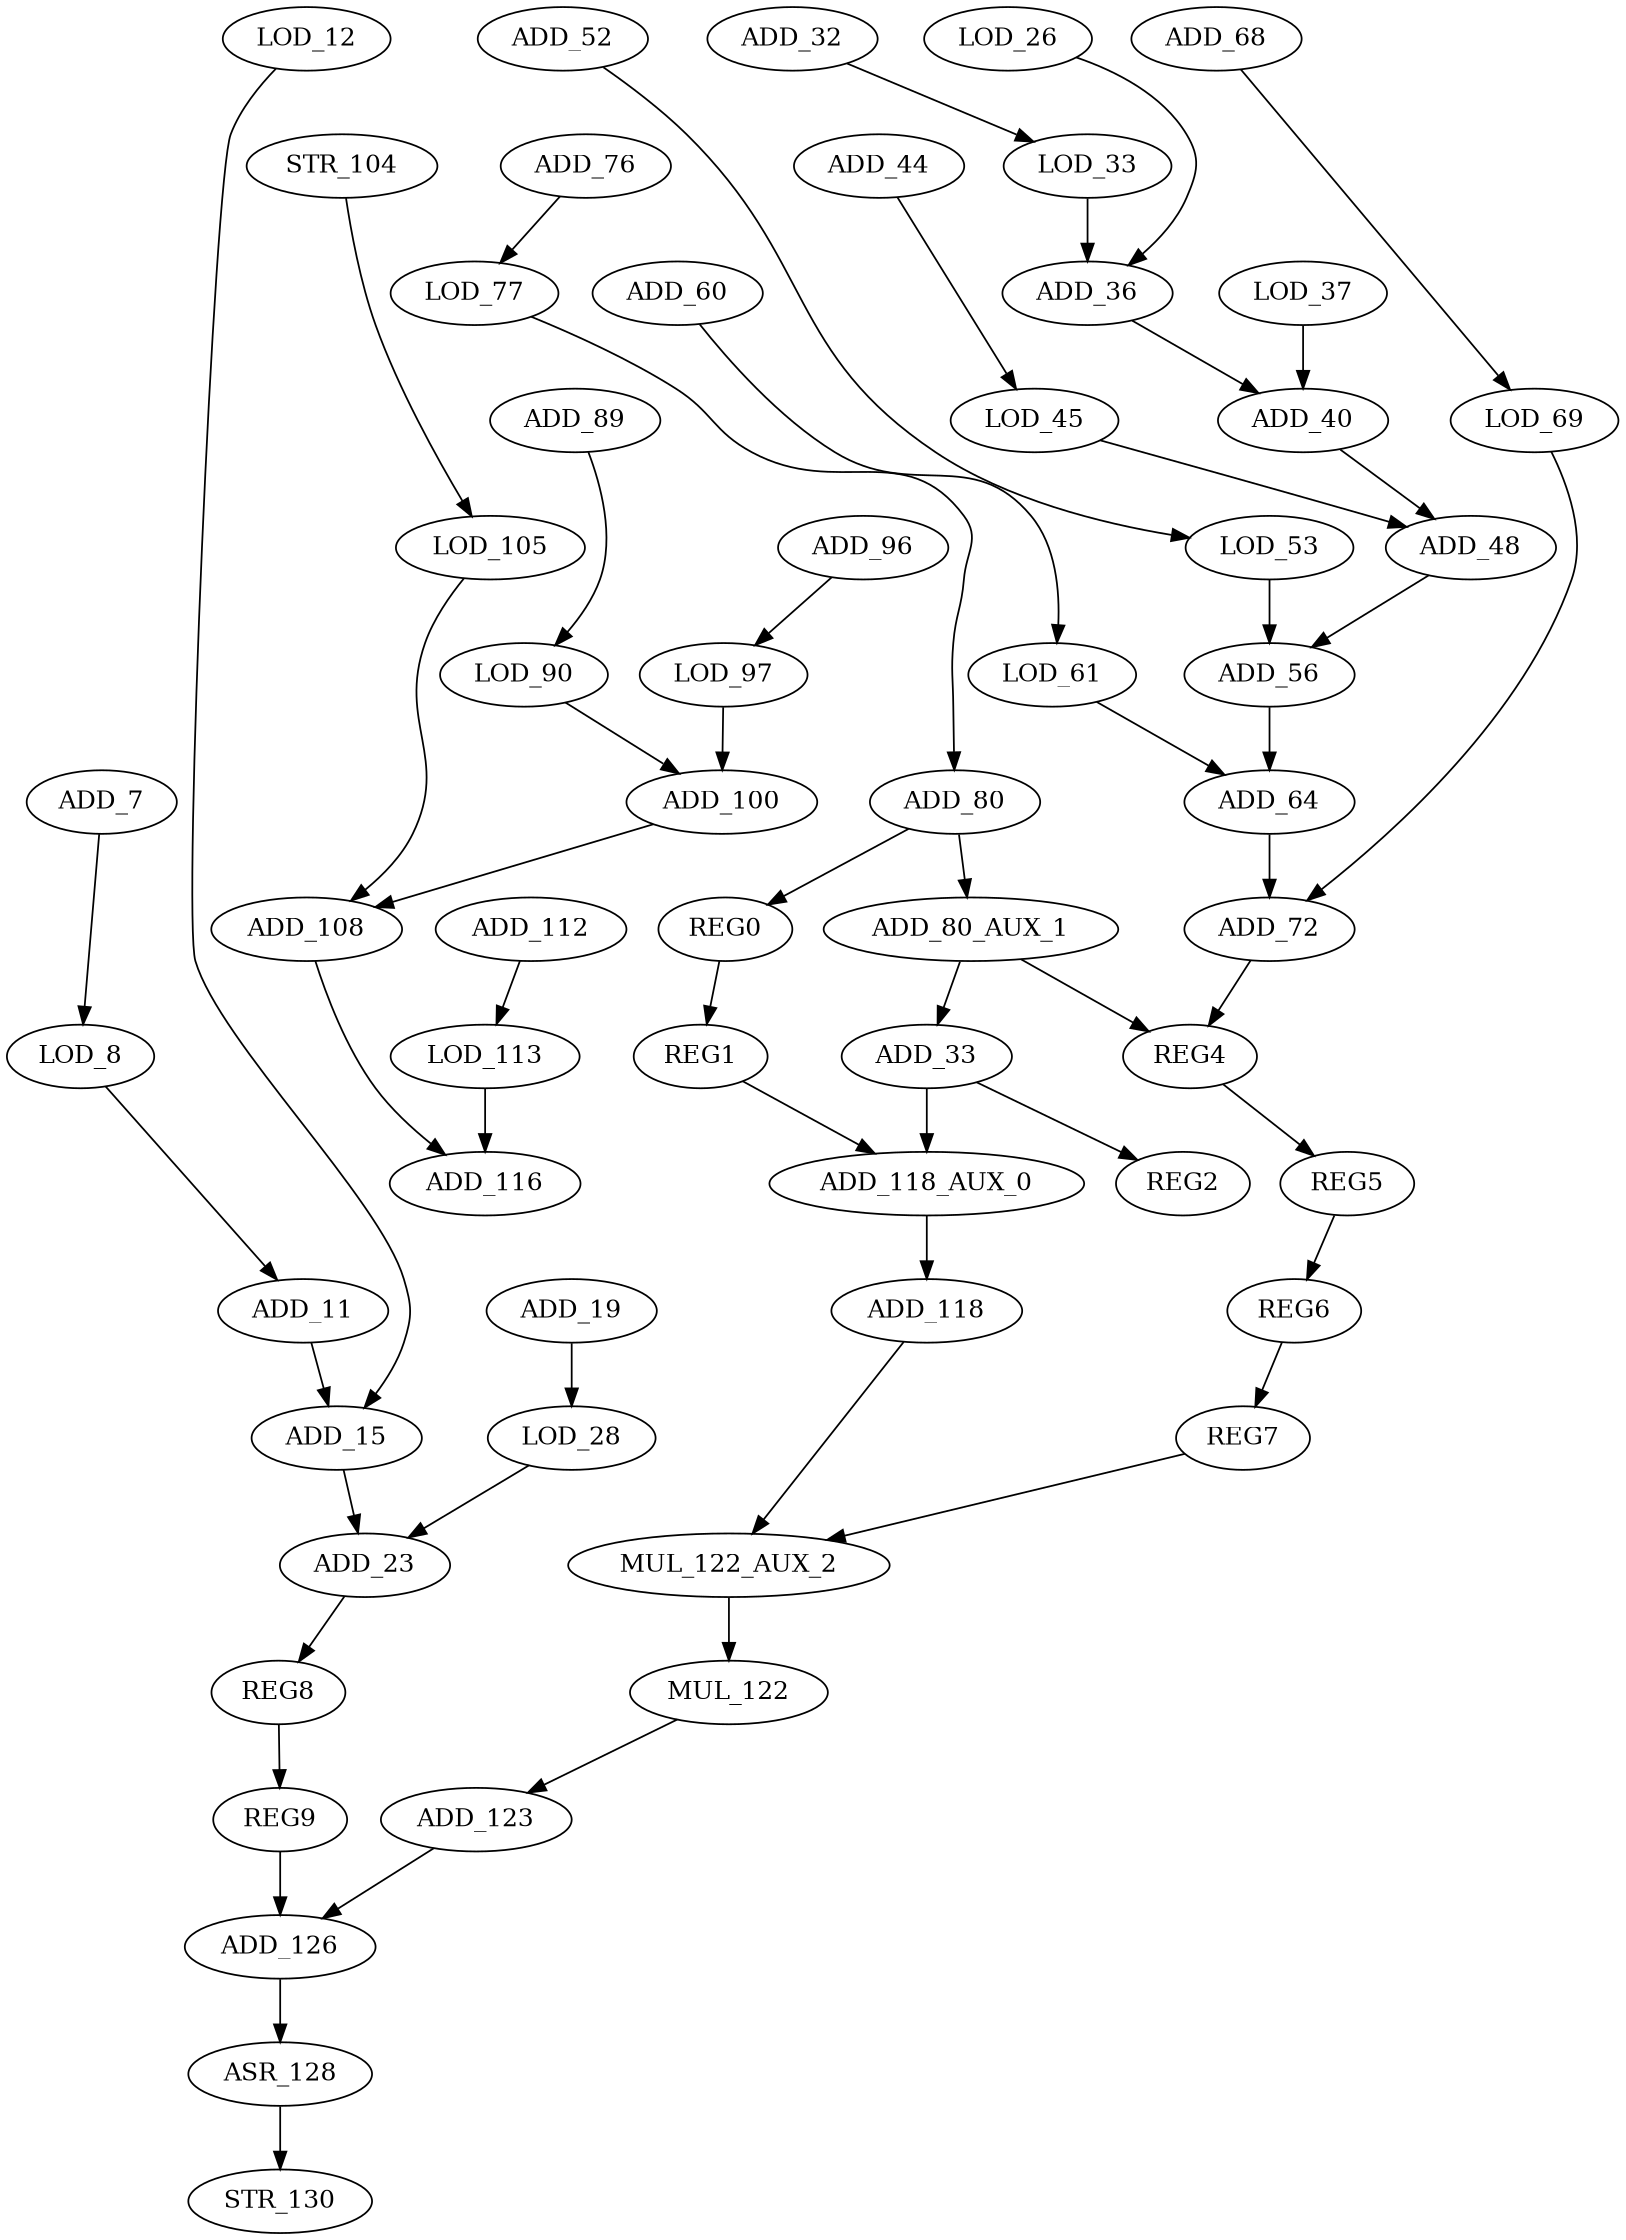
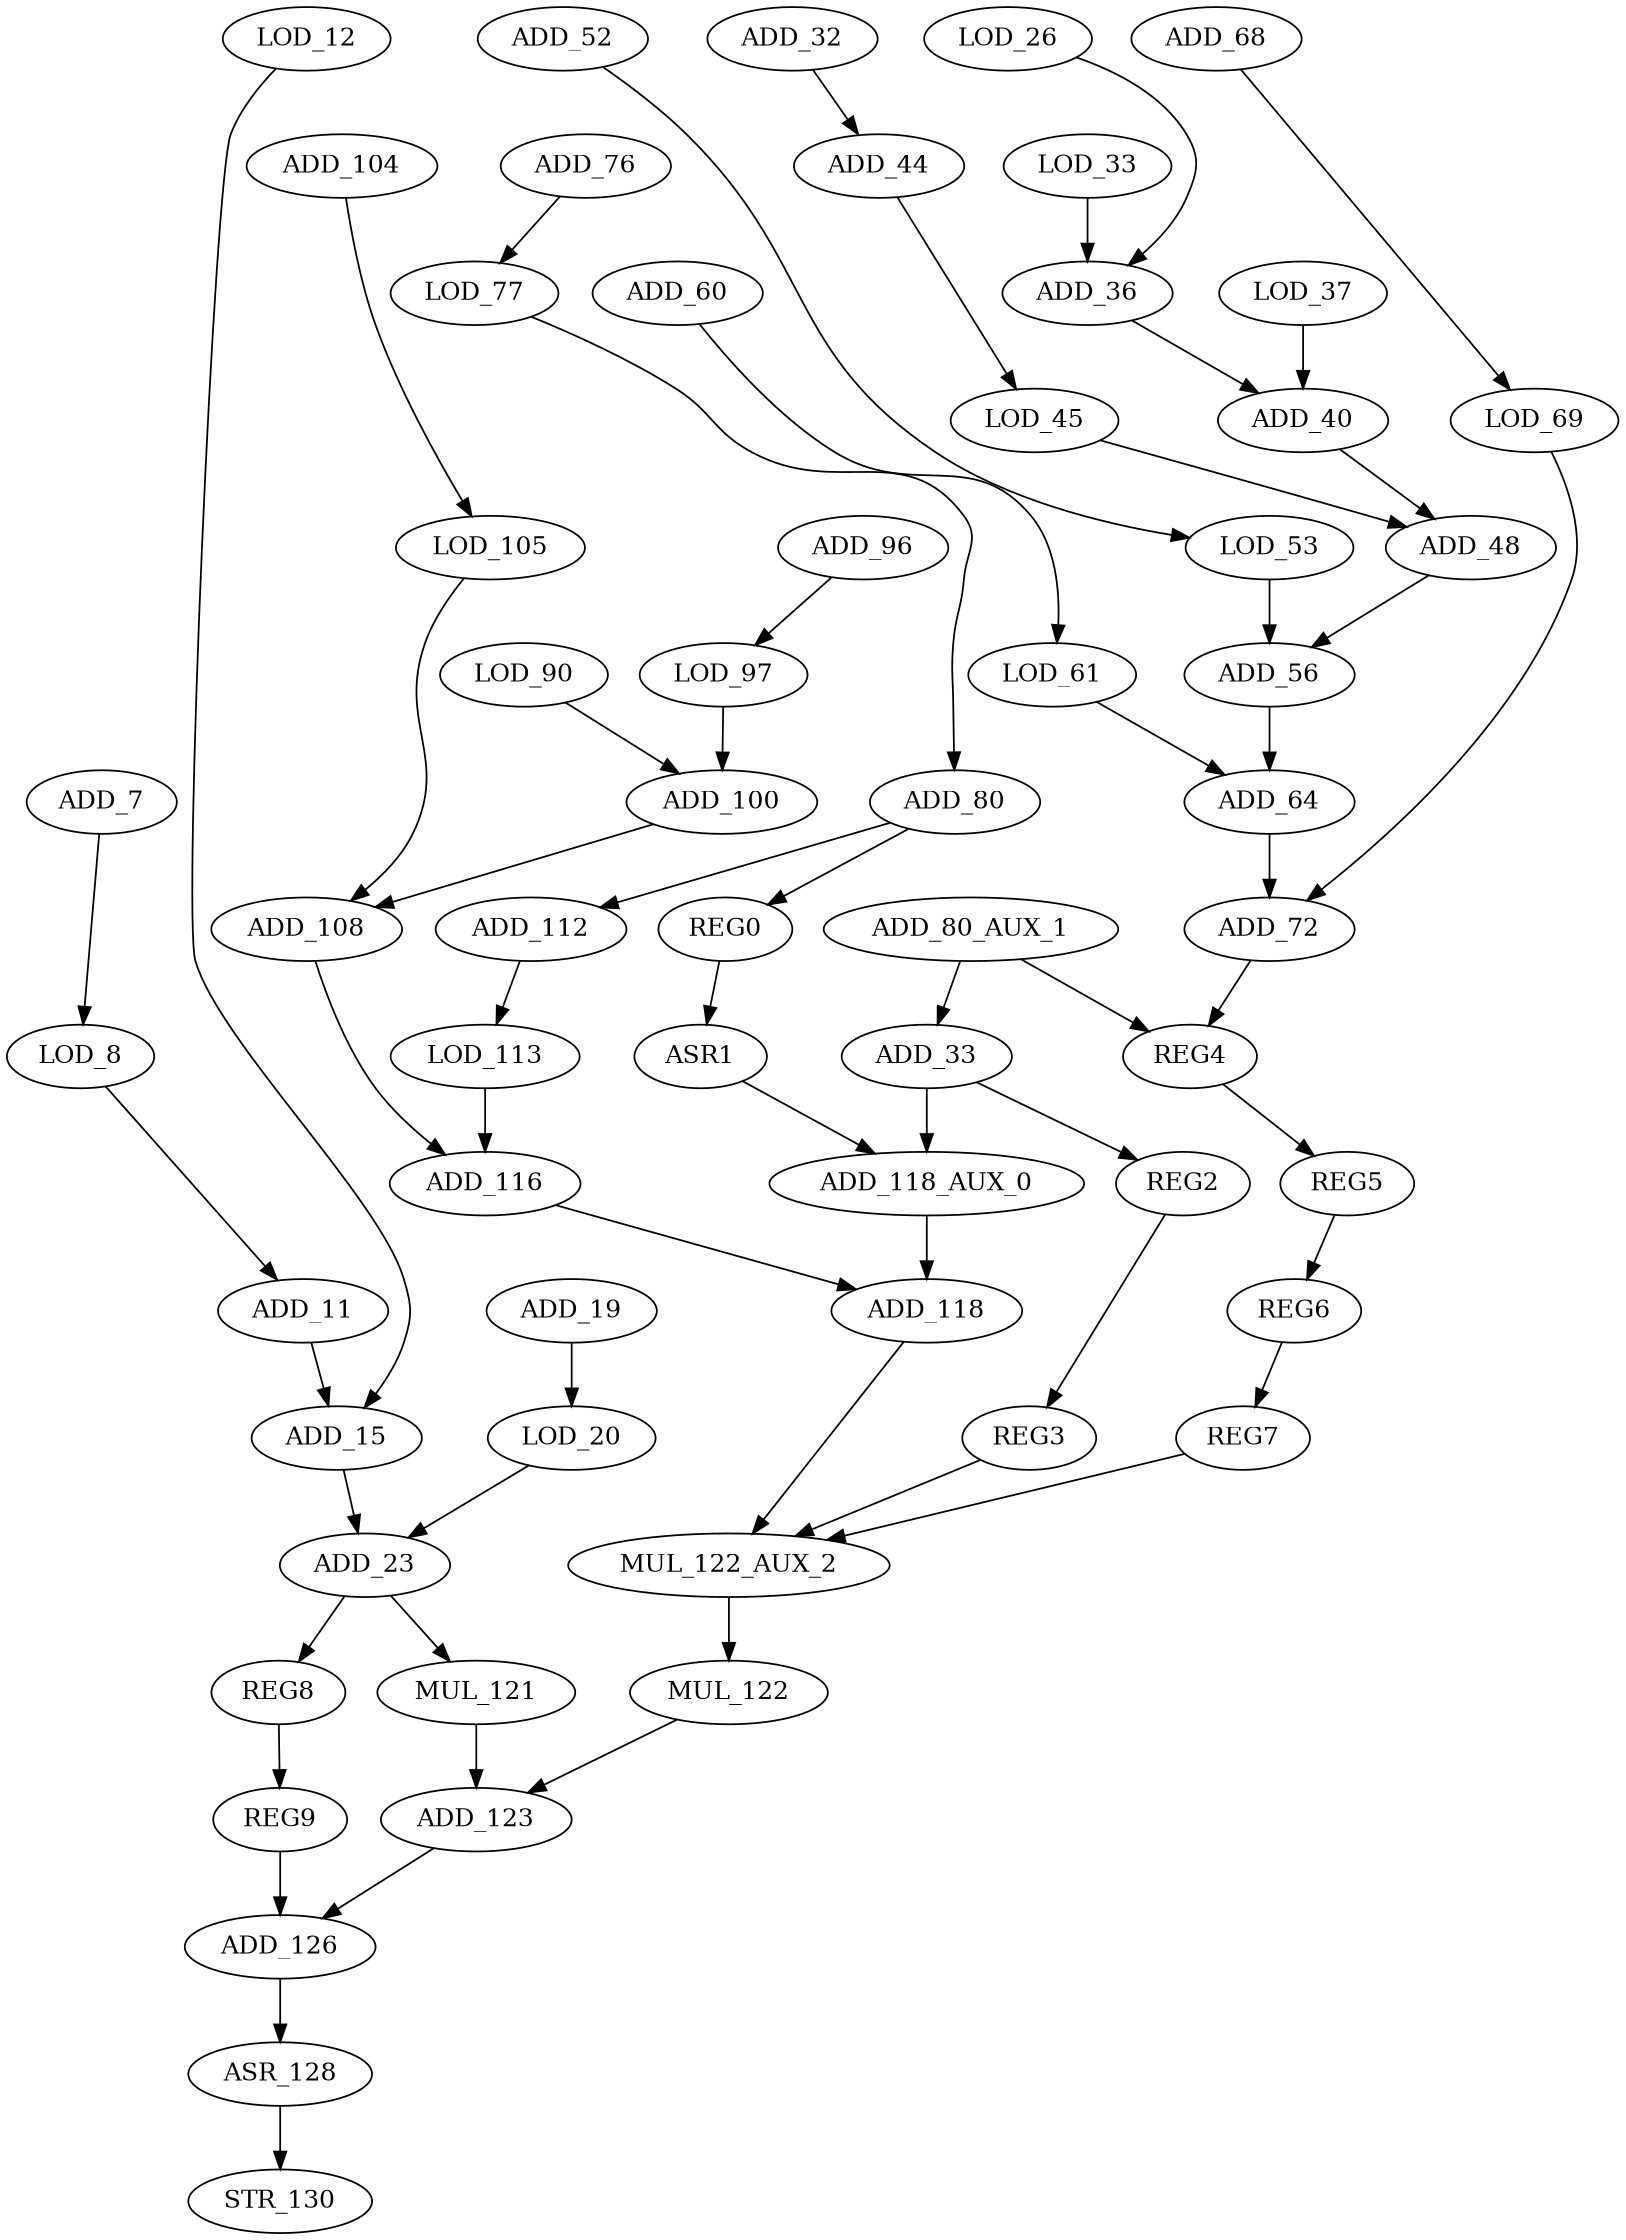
edge "ADD_32" -> "LOD_33": now "ADD_32" -> "ADD_44"
node "STR_104": label "STR_104" -> "ADD_104"
node "ADD_89": removed
edge "ADD_80" -> "ADD_80_AUX_1": now "ADD_80" -> "ADD_112"
node "REG1": label "REG1" -> "ASR1"
edge "ADD_116" -> "ADD_118": added
node "LOD_28": label "LOD_28" -> "LOD_20"
node "REG3": added
node "MUL_121": added
